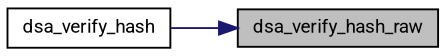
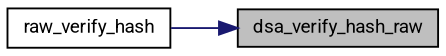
node "dsa_verify_hash": label "dsa_verify_hash" -> "raw_verify_hash"
